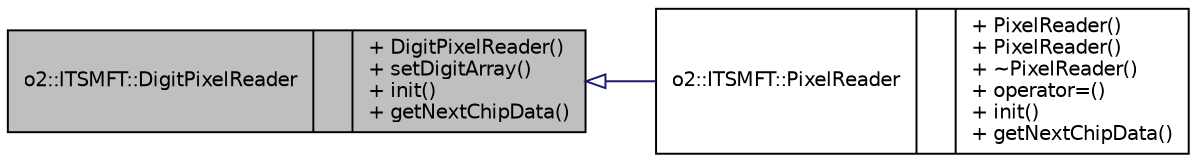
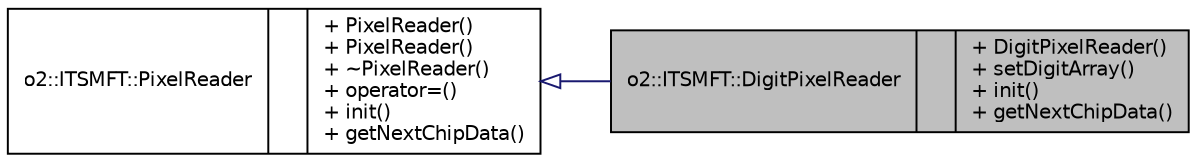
edge "o2::ITSMFT::PixelReader" -> "o2::ITSMFT::DigitPixelReader": reversed
